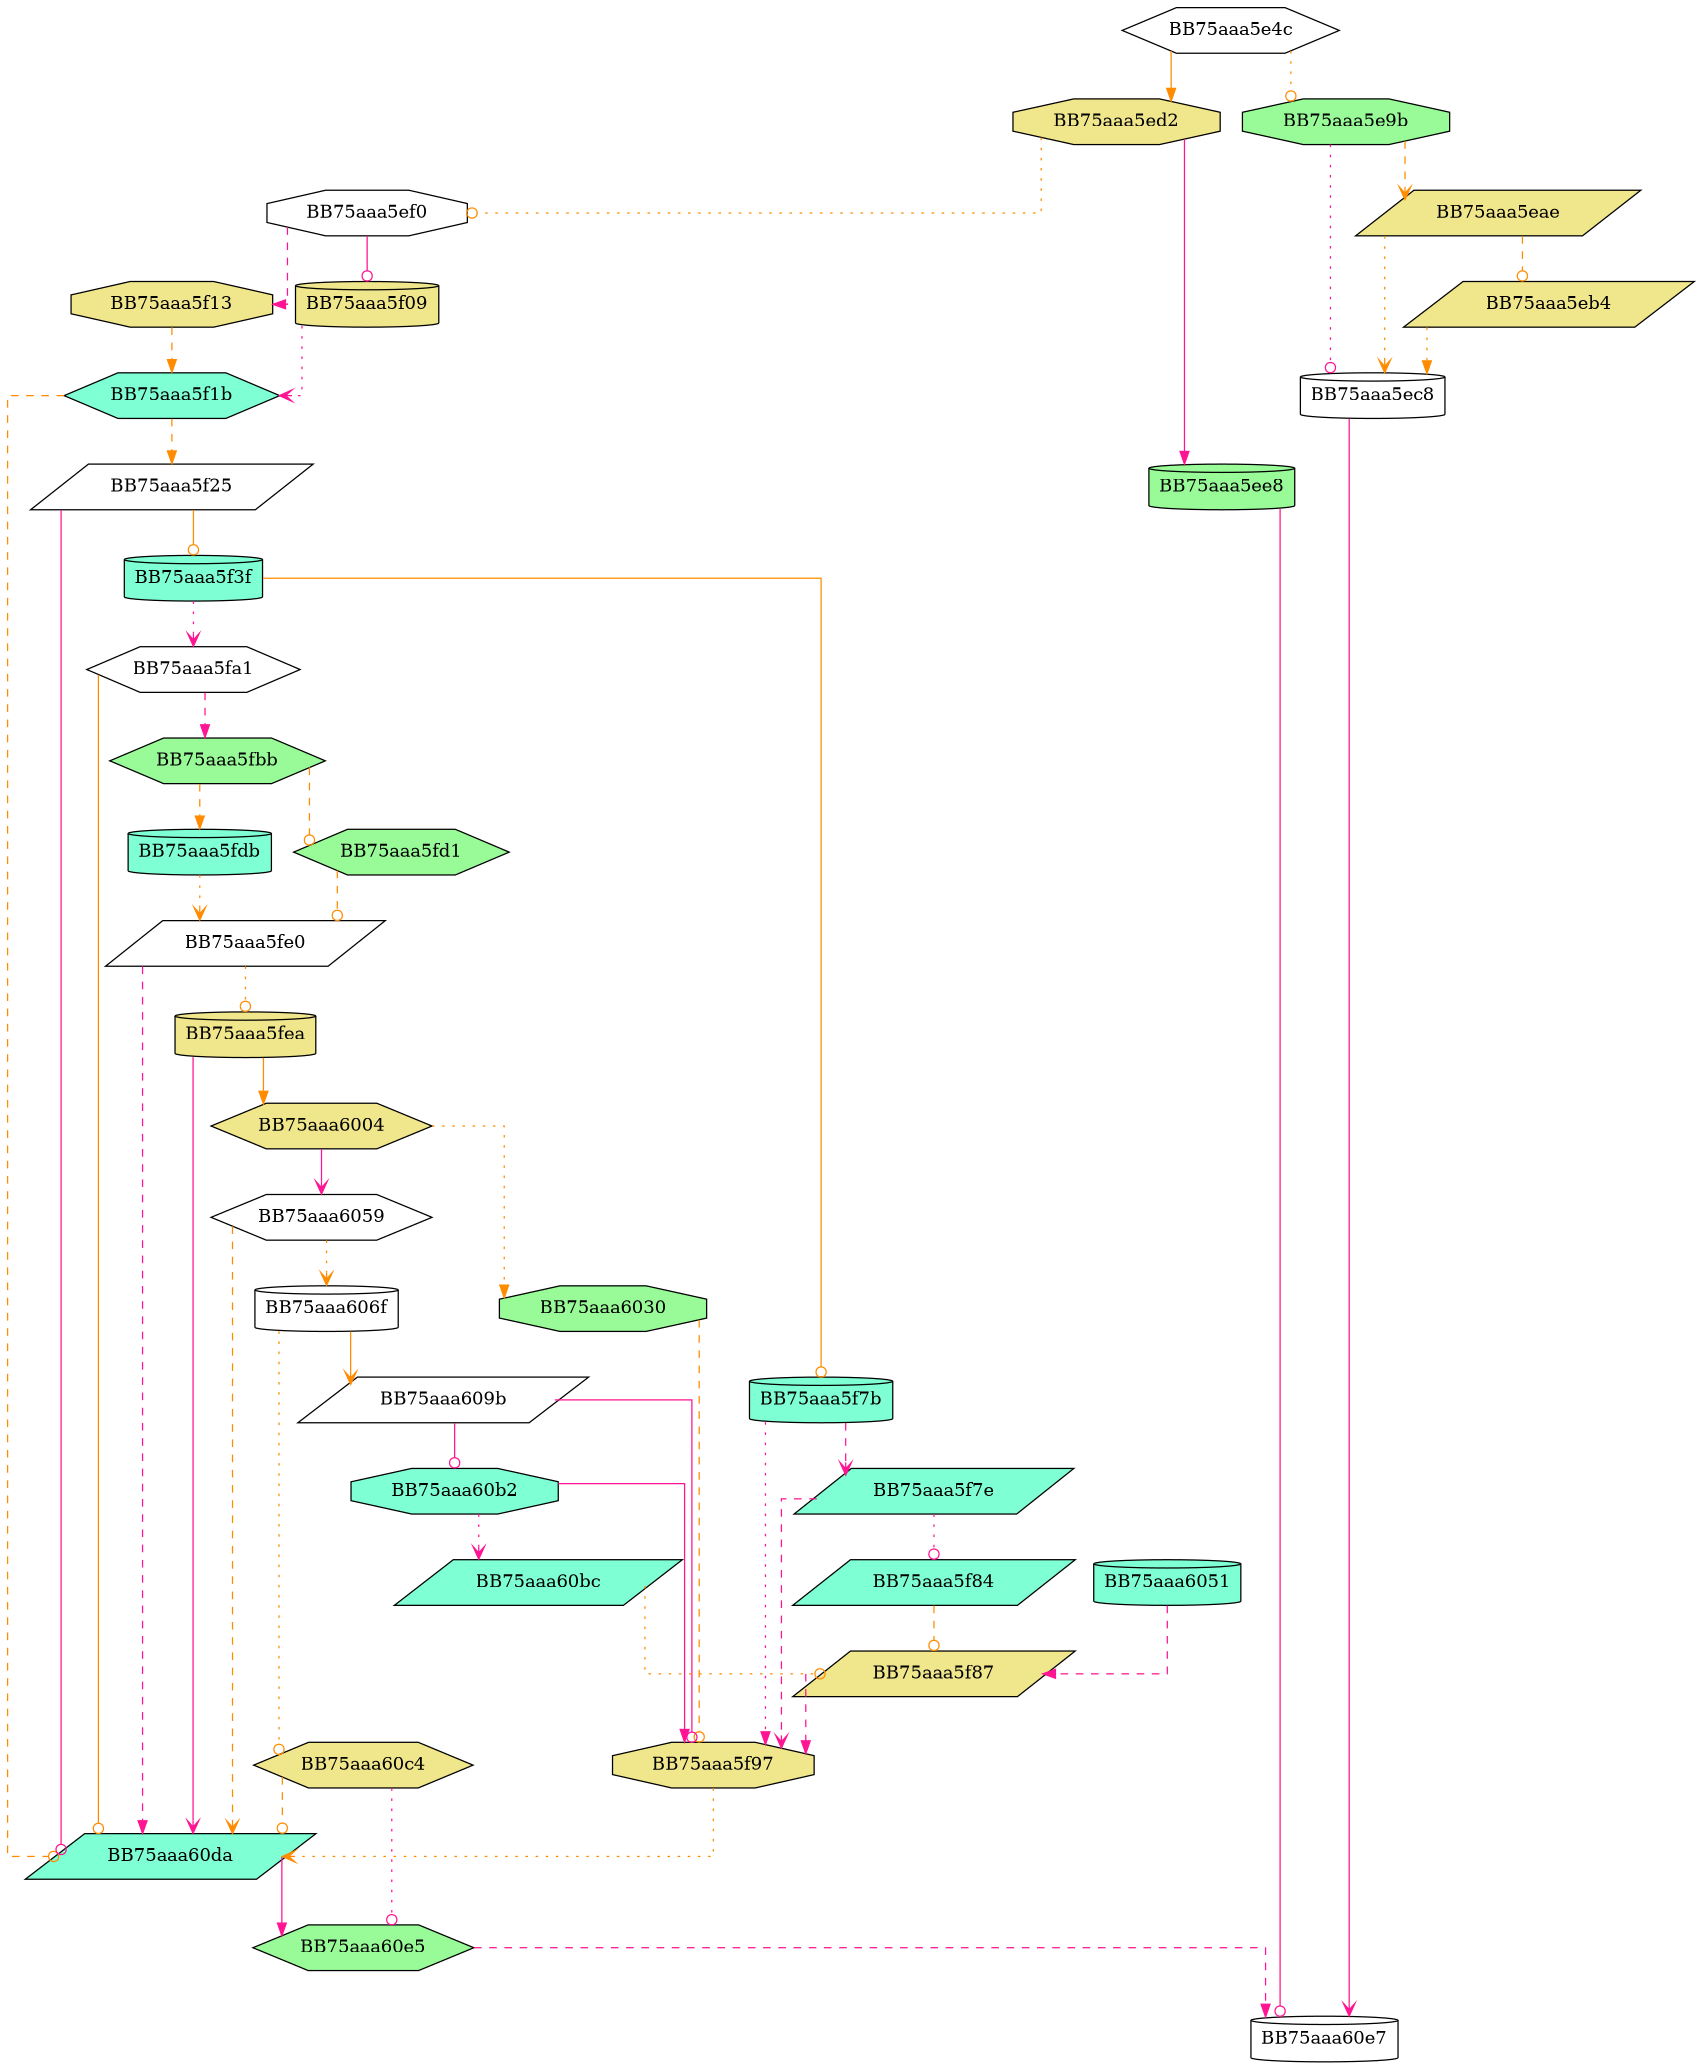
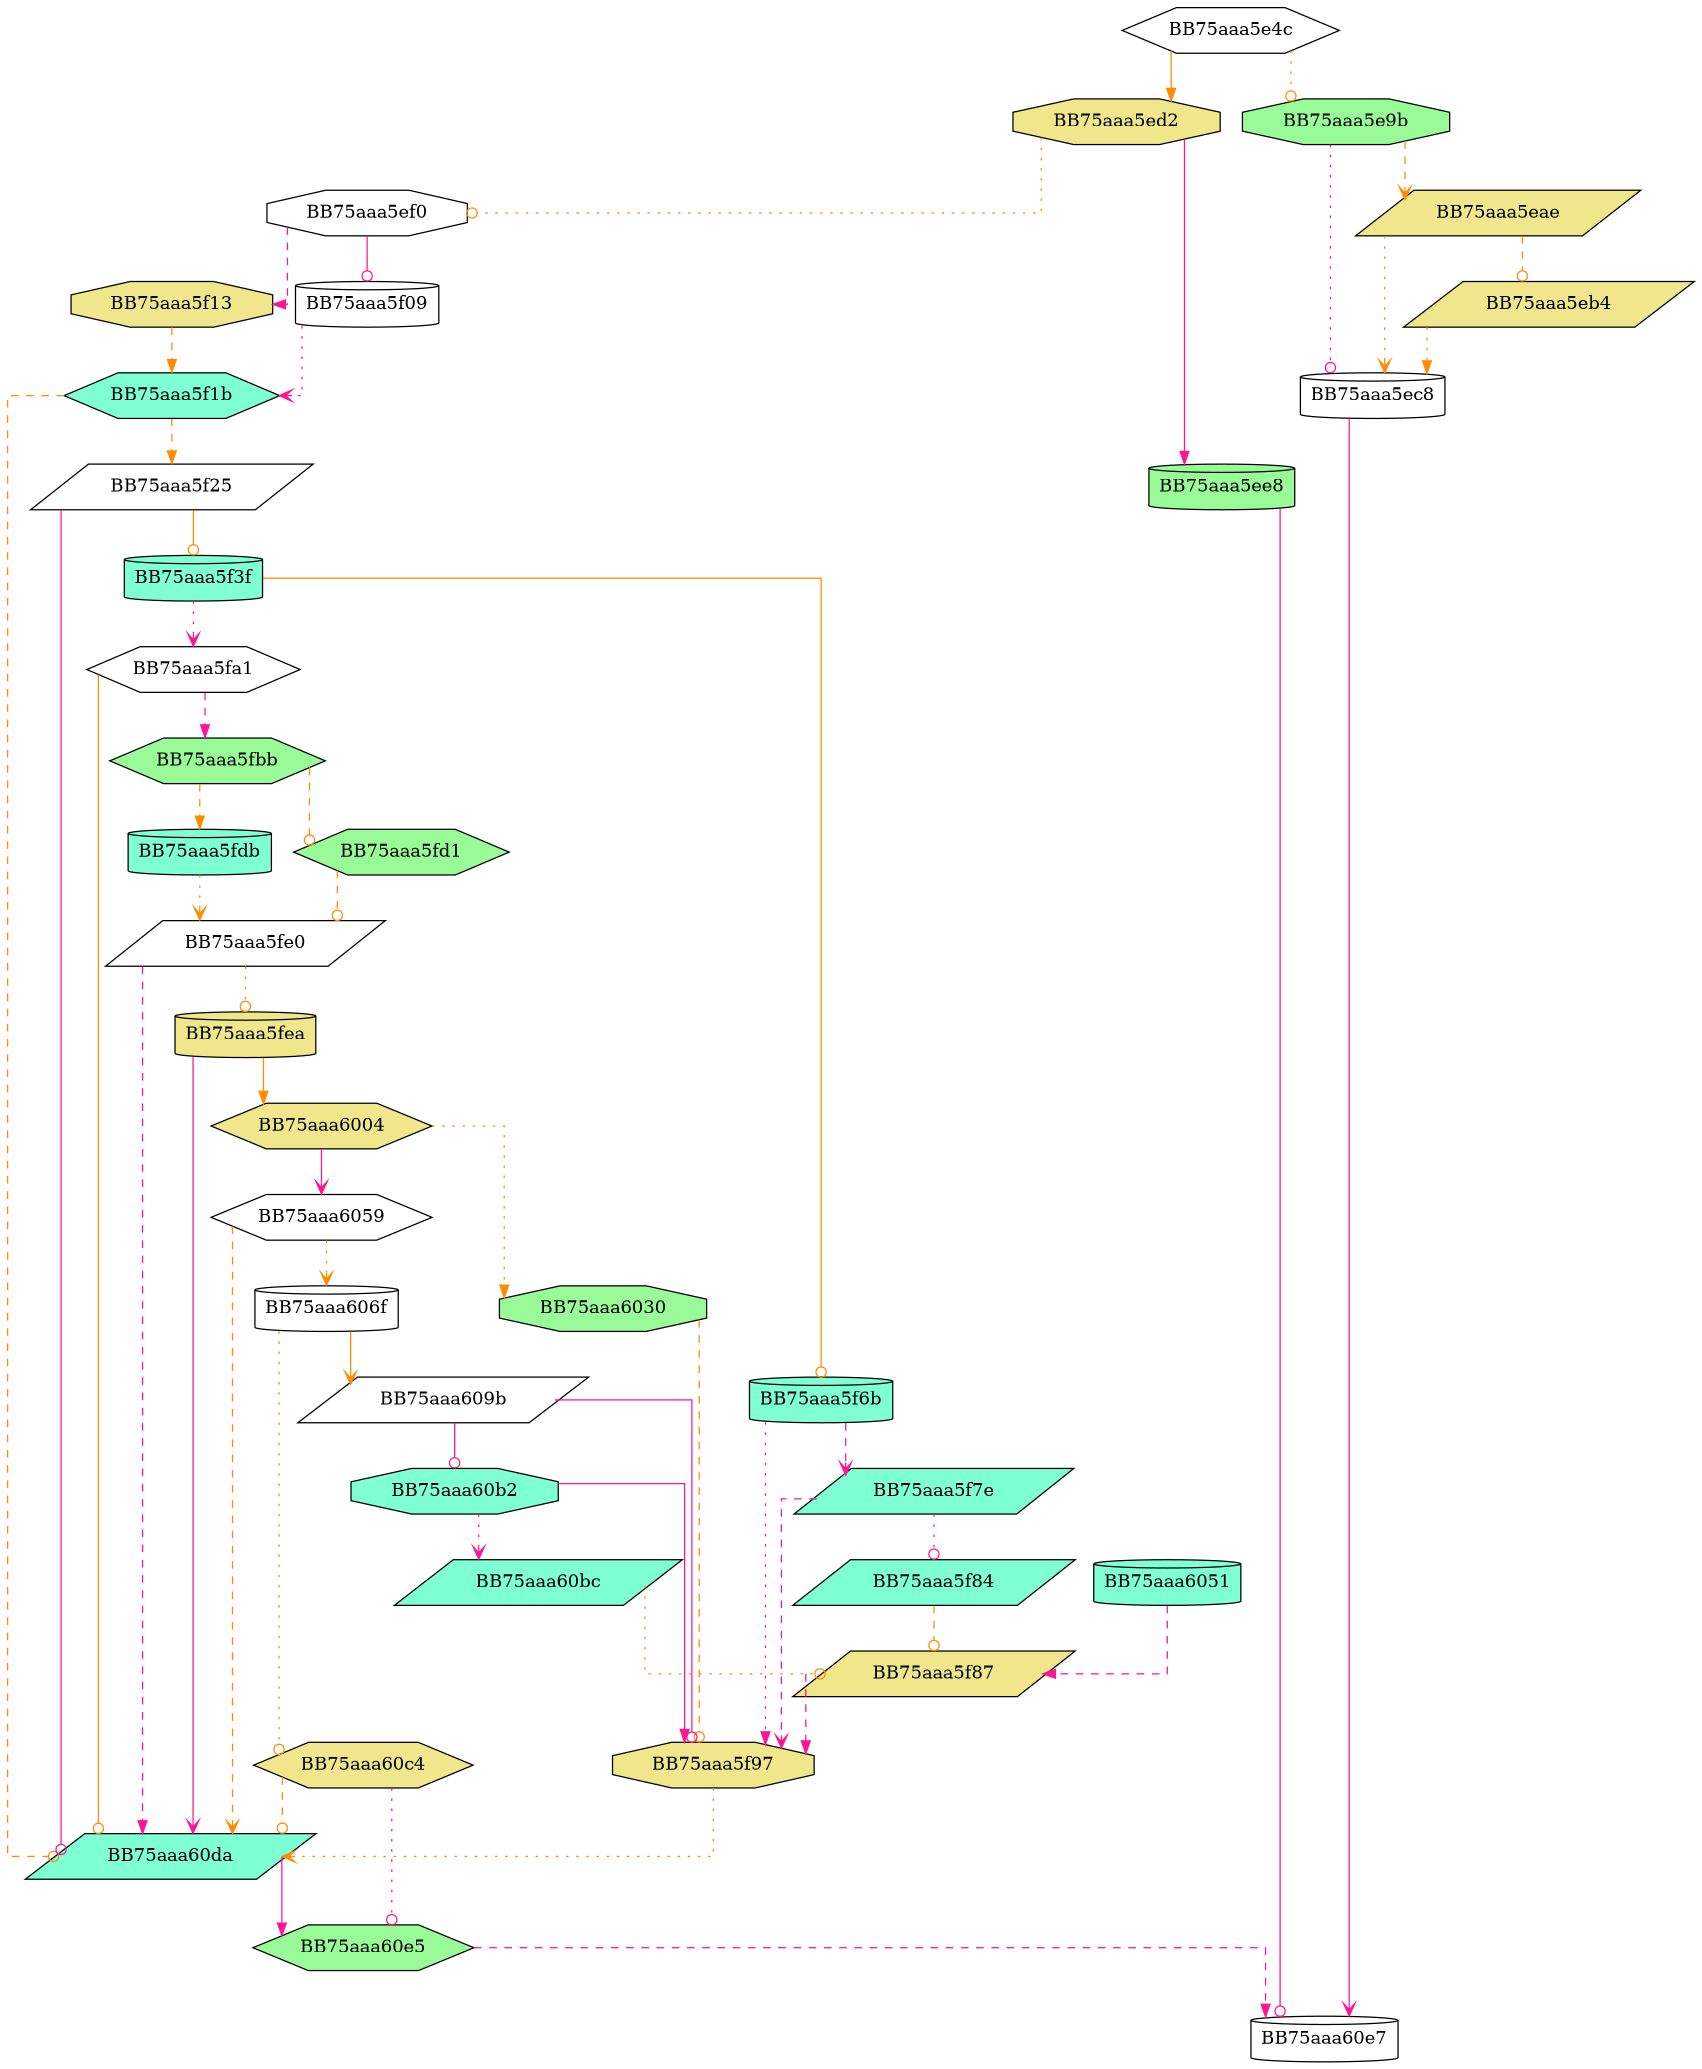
node "BB75aaa5f09": fillcolor khaki -> white
node "BB75aaa5f7b": label "BB75aaa5f7b" -> "BB75aaa5f6b"
